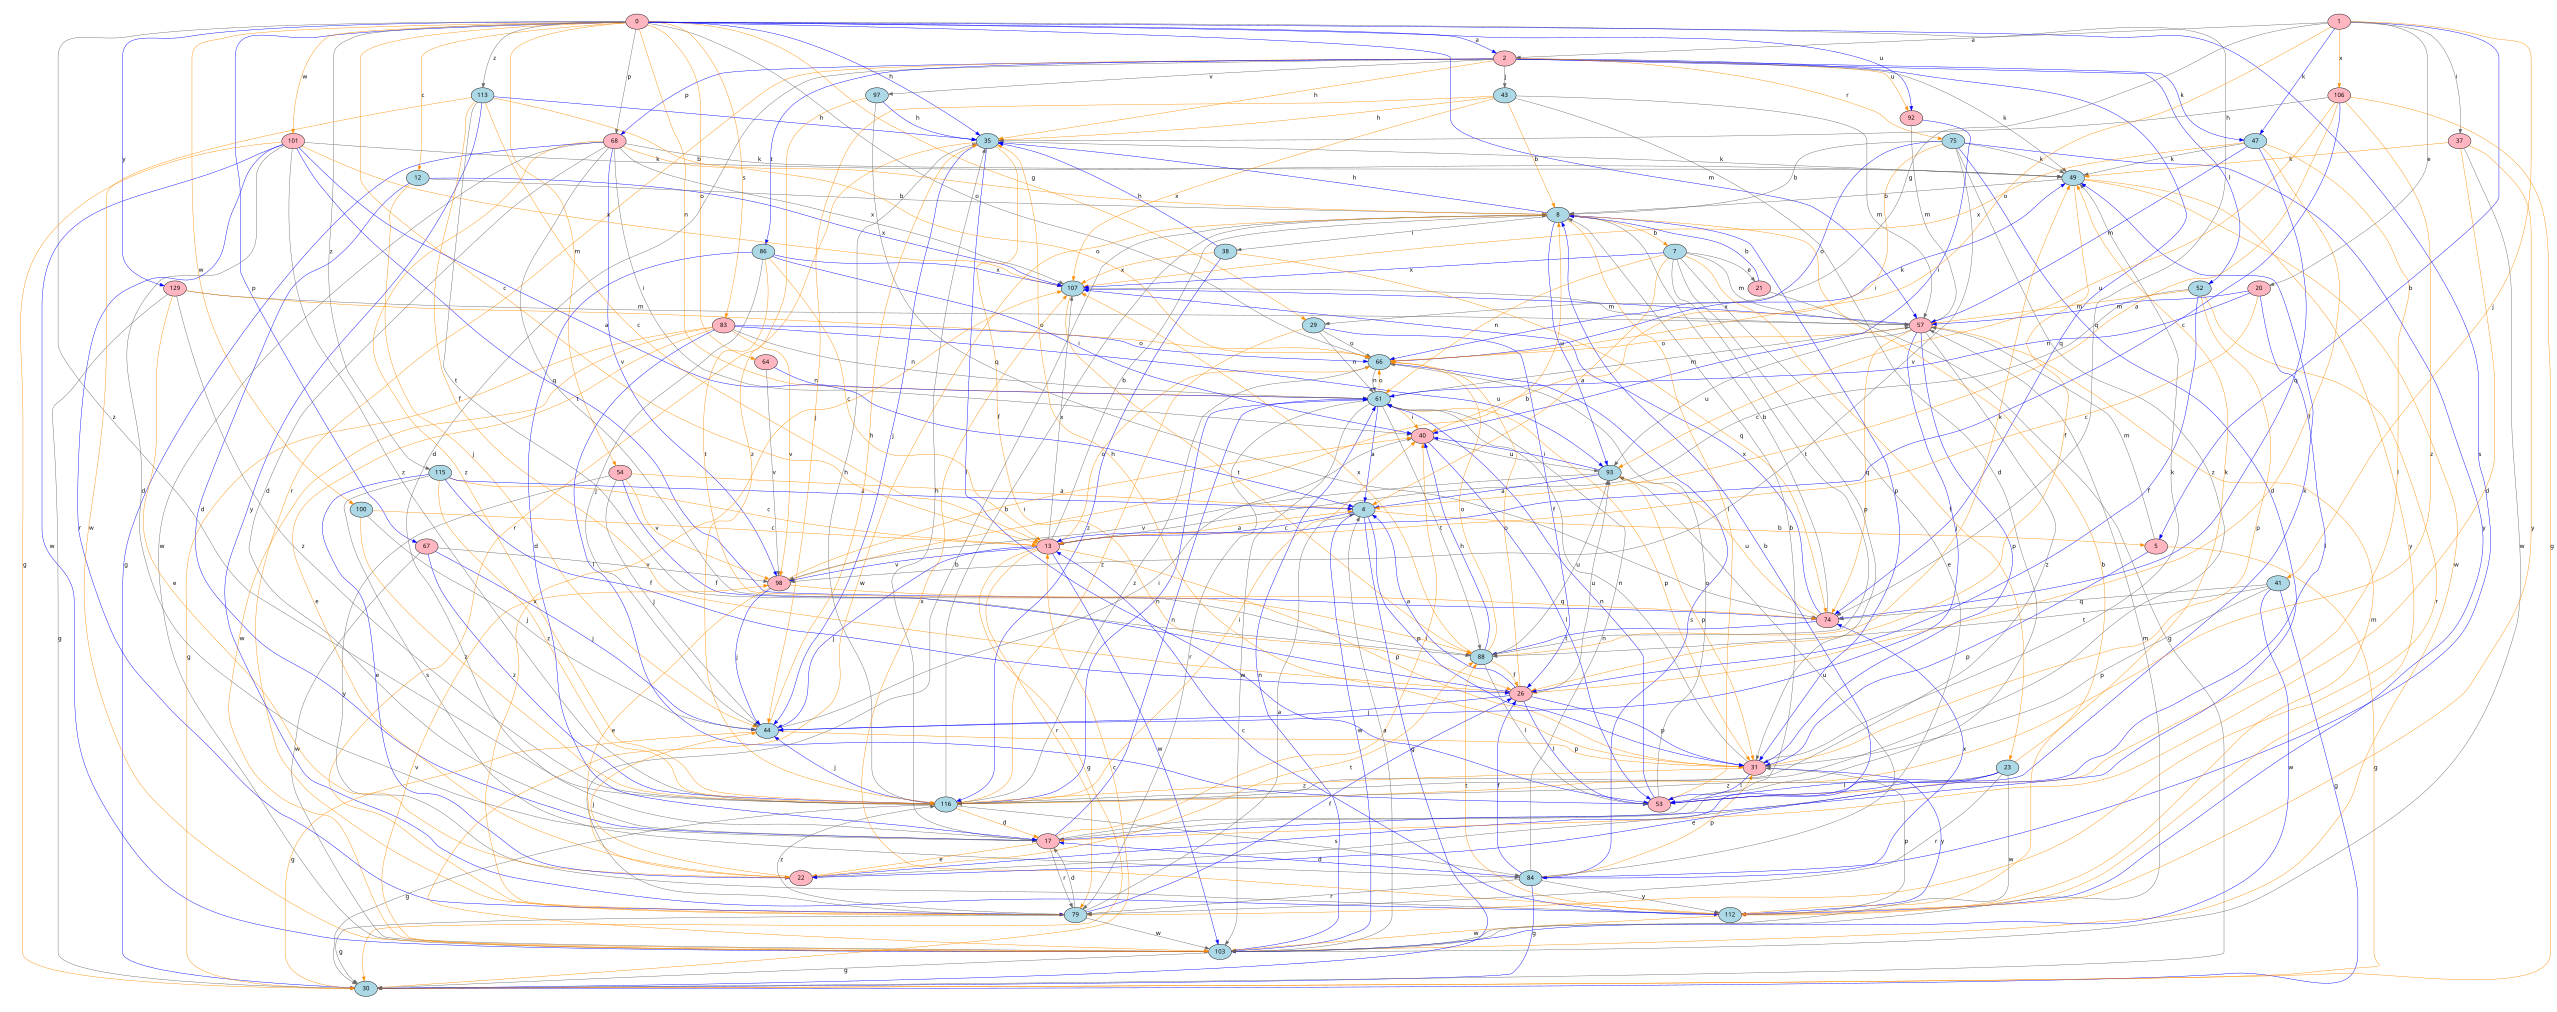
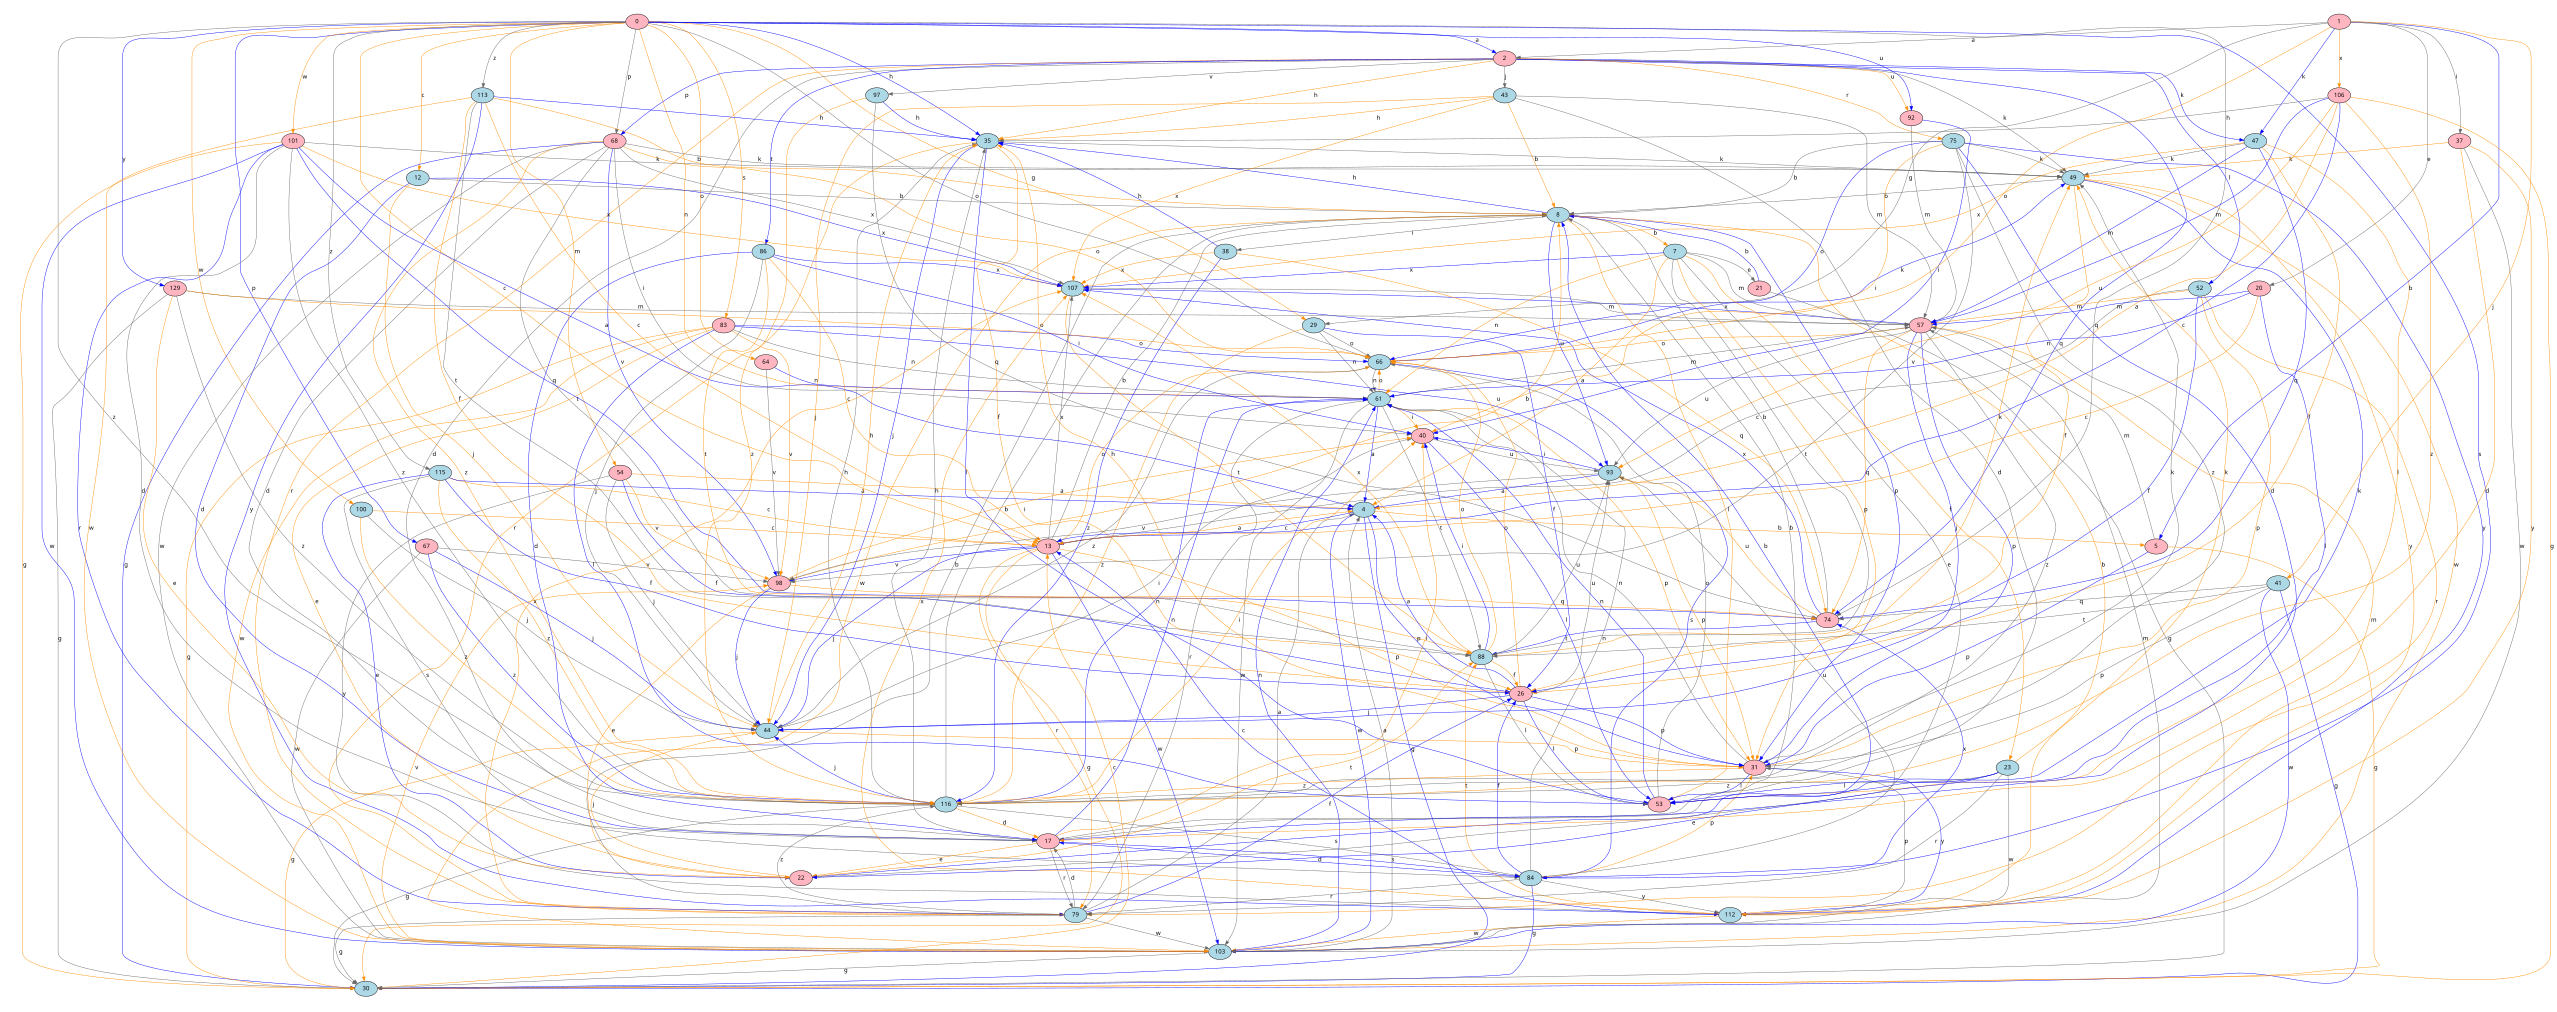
edge "0" -> "57": now "106" -> "57"
edge "7" -> "31": color gray40 -> darkorange
edge "88" -> "40": label "h" -> "i"
edge "66" -> "116": now "66" -> "44"
edge "53" -> "49": reversed
edge "17" -> "84": added, label "s"
